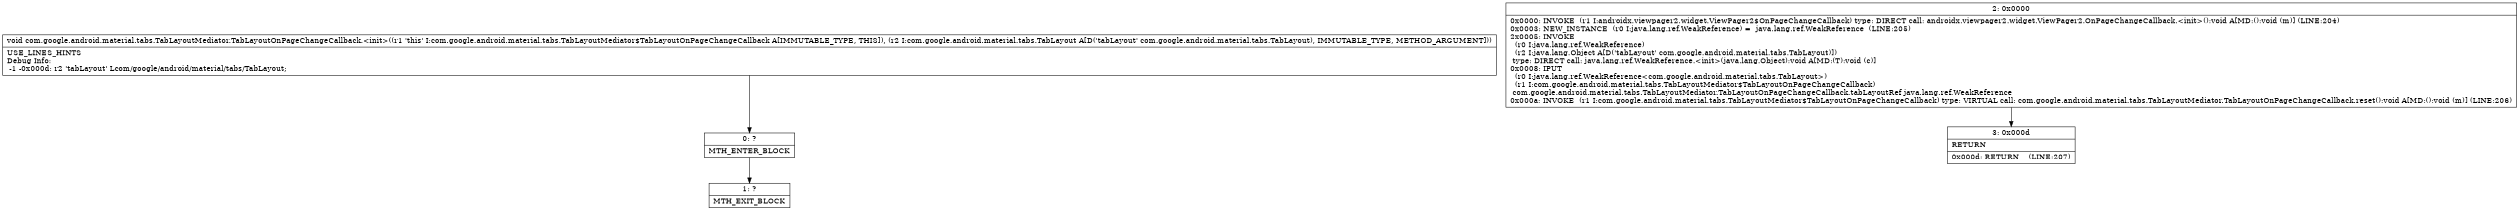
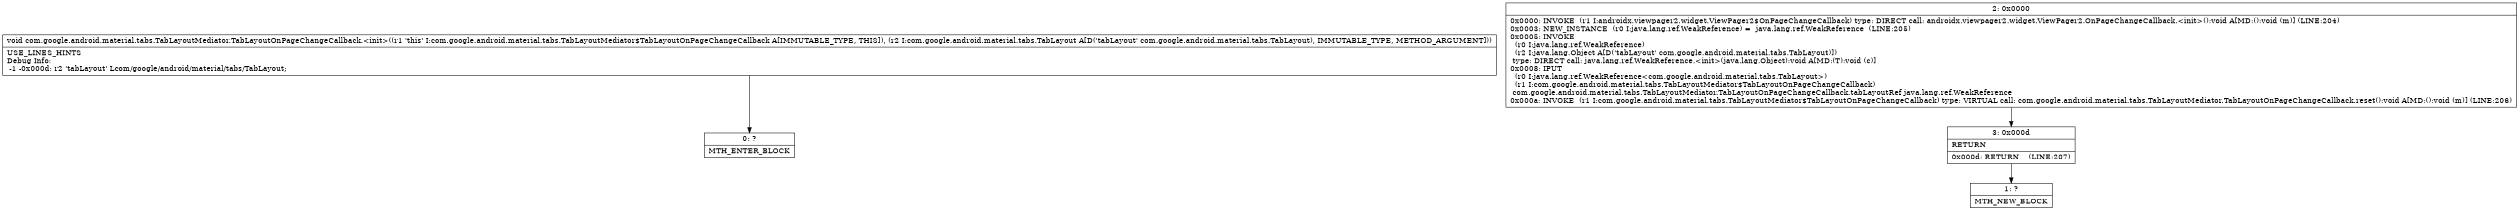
node "2: 0x0000": text "2x0005: INVOKE" -> "0x0005: INVOKE"
edge "0: ?" -> "1: ?": now "3: 0x000d" -> "1: ?"
node "1: ?": text "MTH_EXIT_BLOCK" -> "MTH_NEW_BLOCK"
